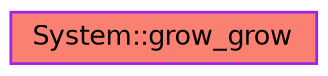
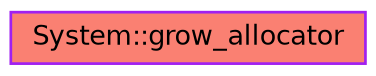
node "System::grow_grow": label "System::grow_grow" -> "System::grow_allocator"
